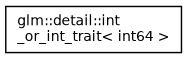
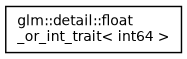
node "glm::detail::int _or_int_trait< int64 >": label "glm::detail::int _or_int_trait< int64 >" -> "glm::detail::float _or_int_trait< int64 >"
